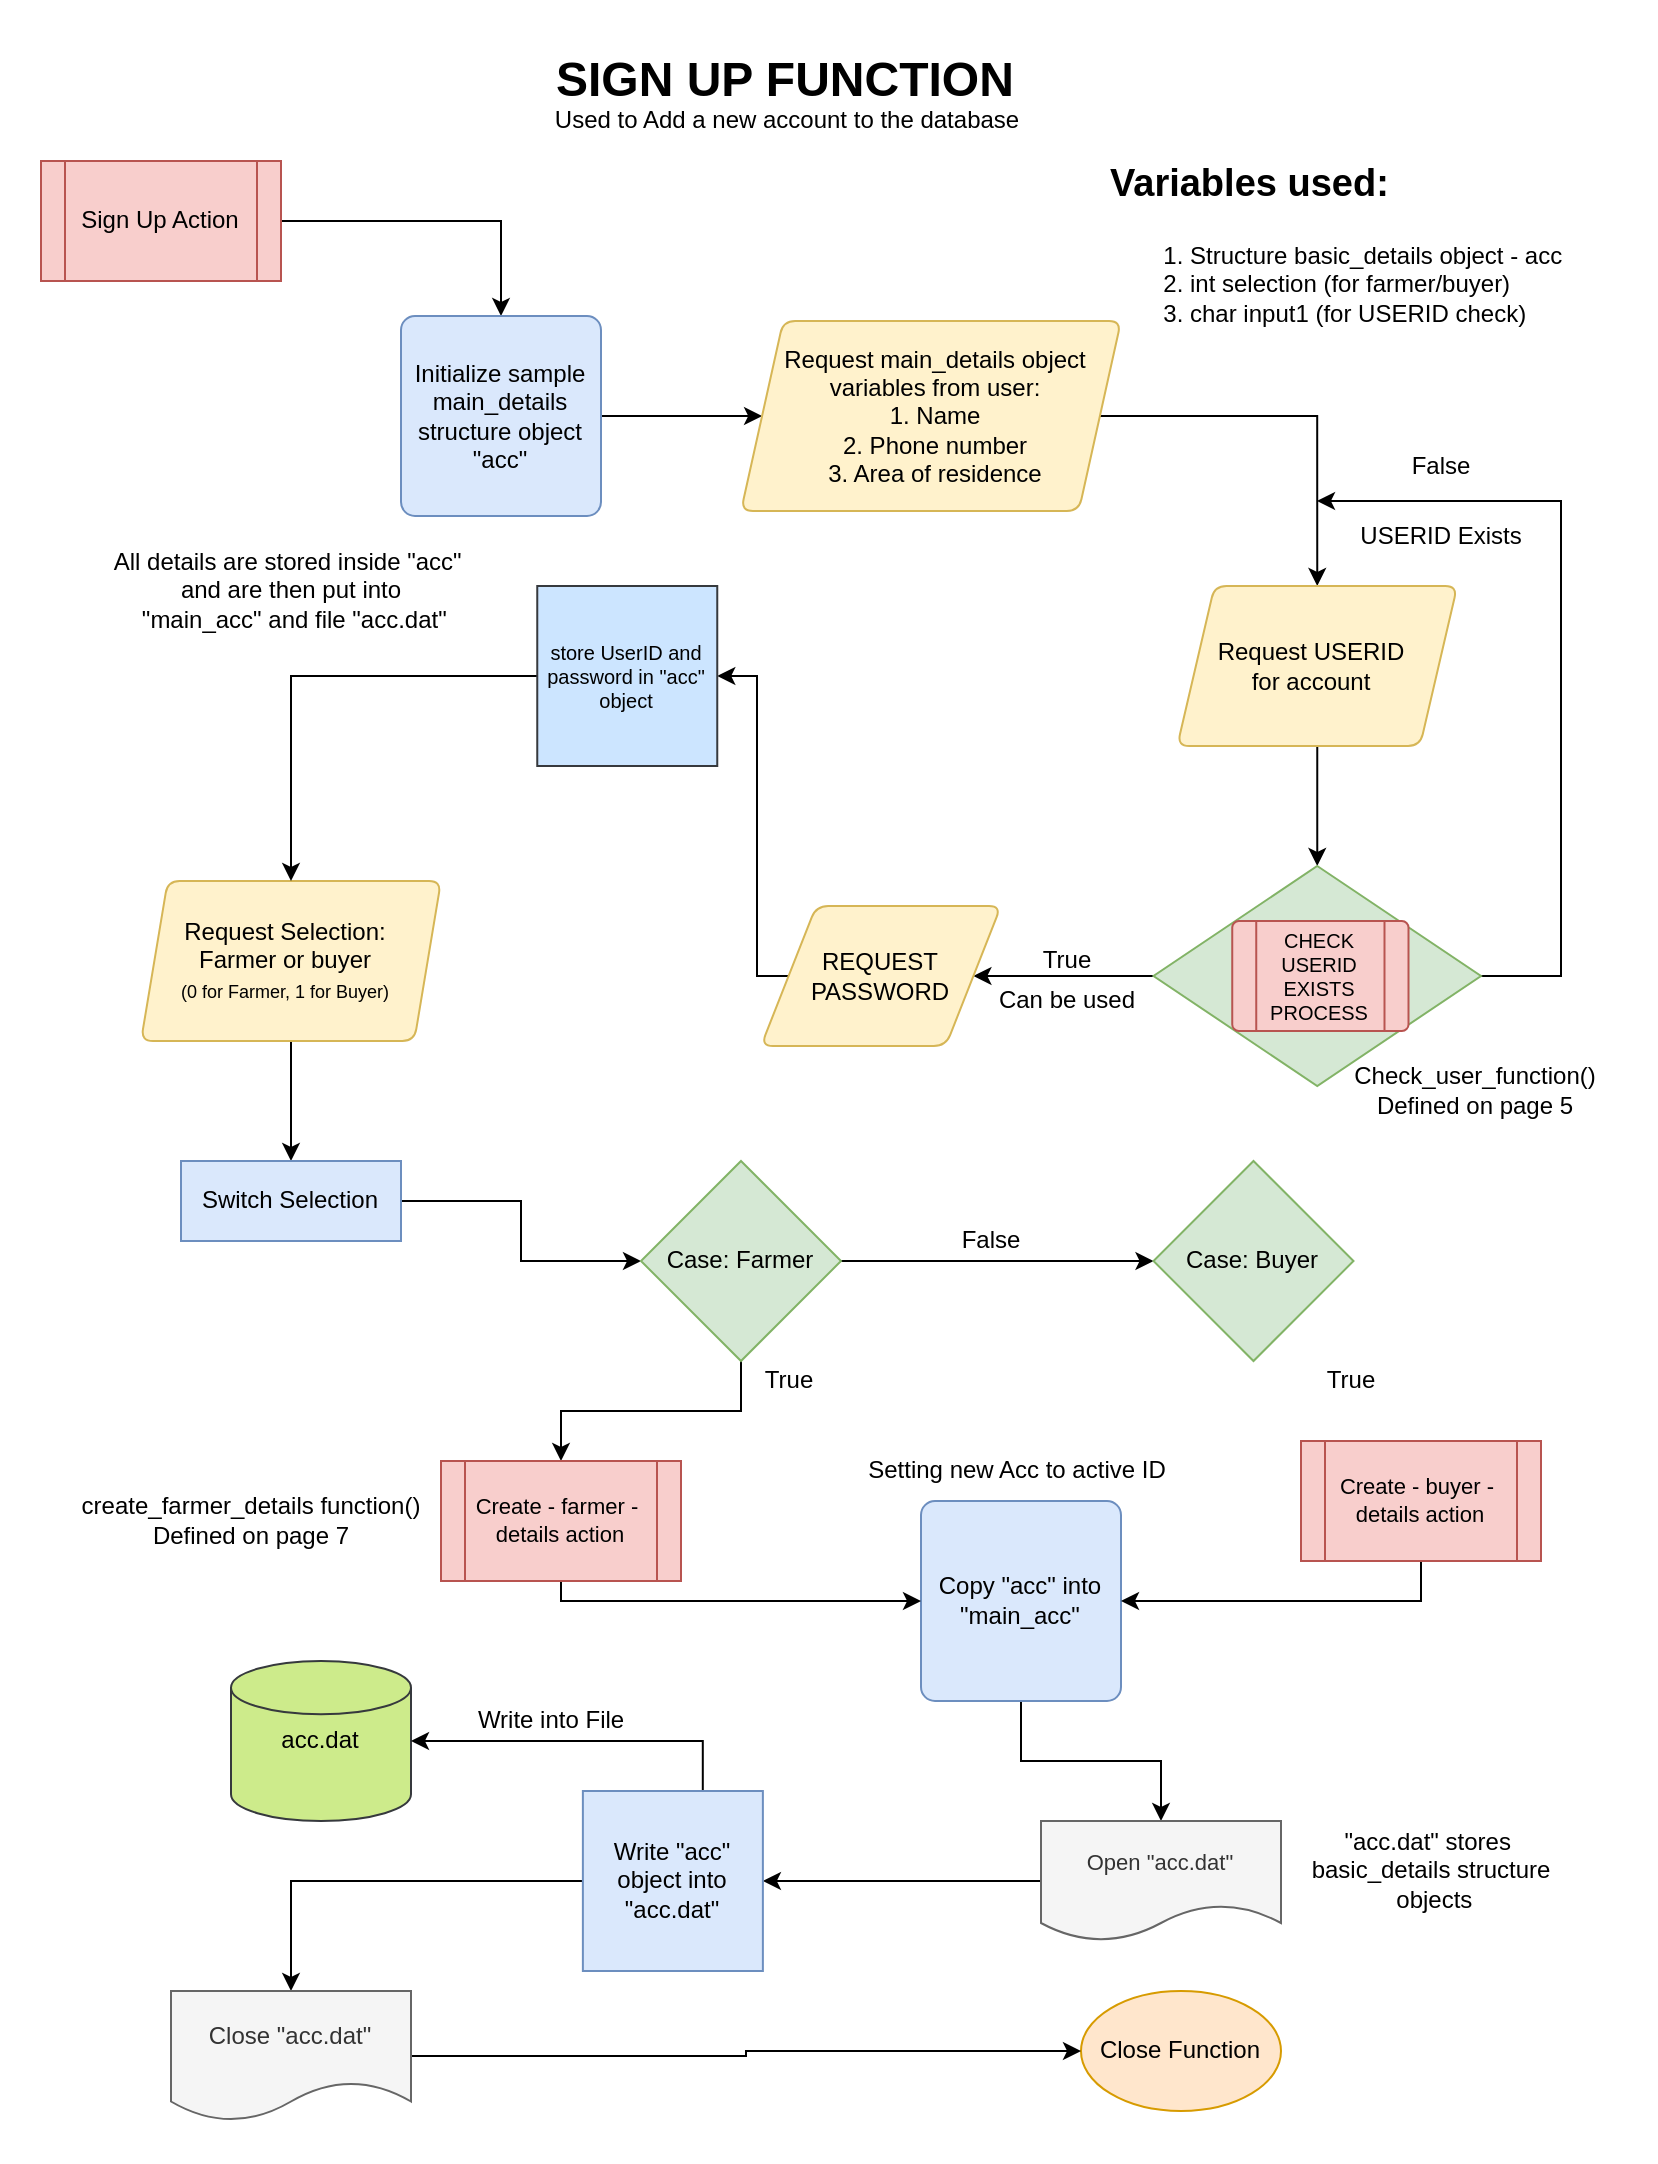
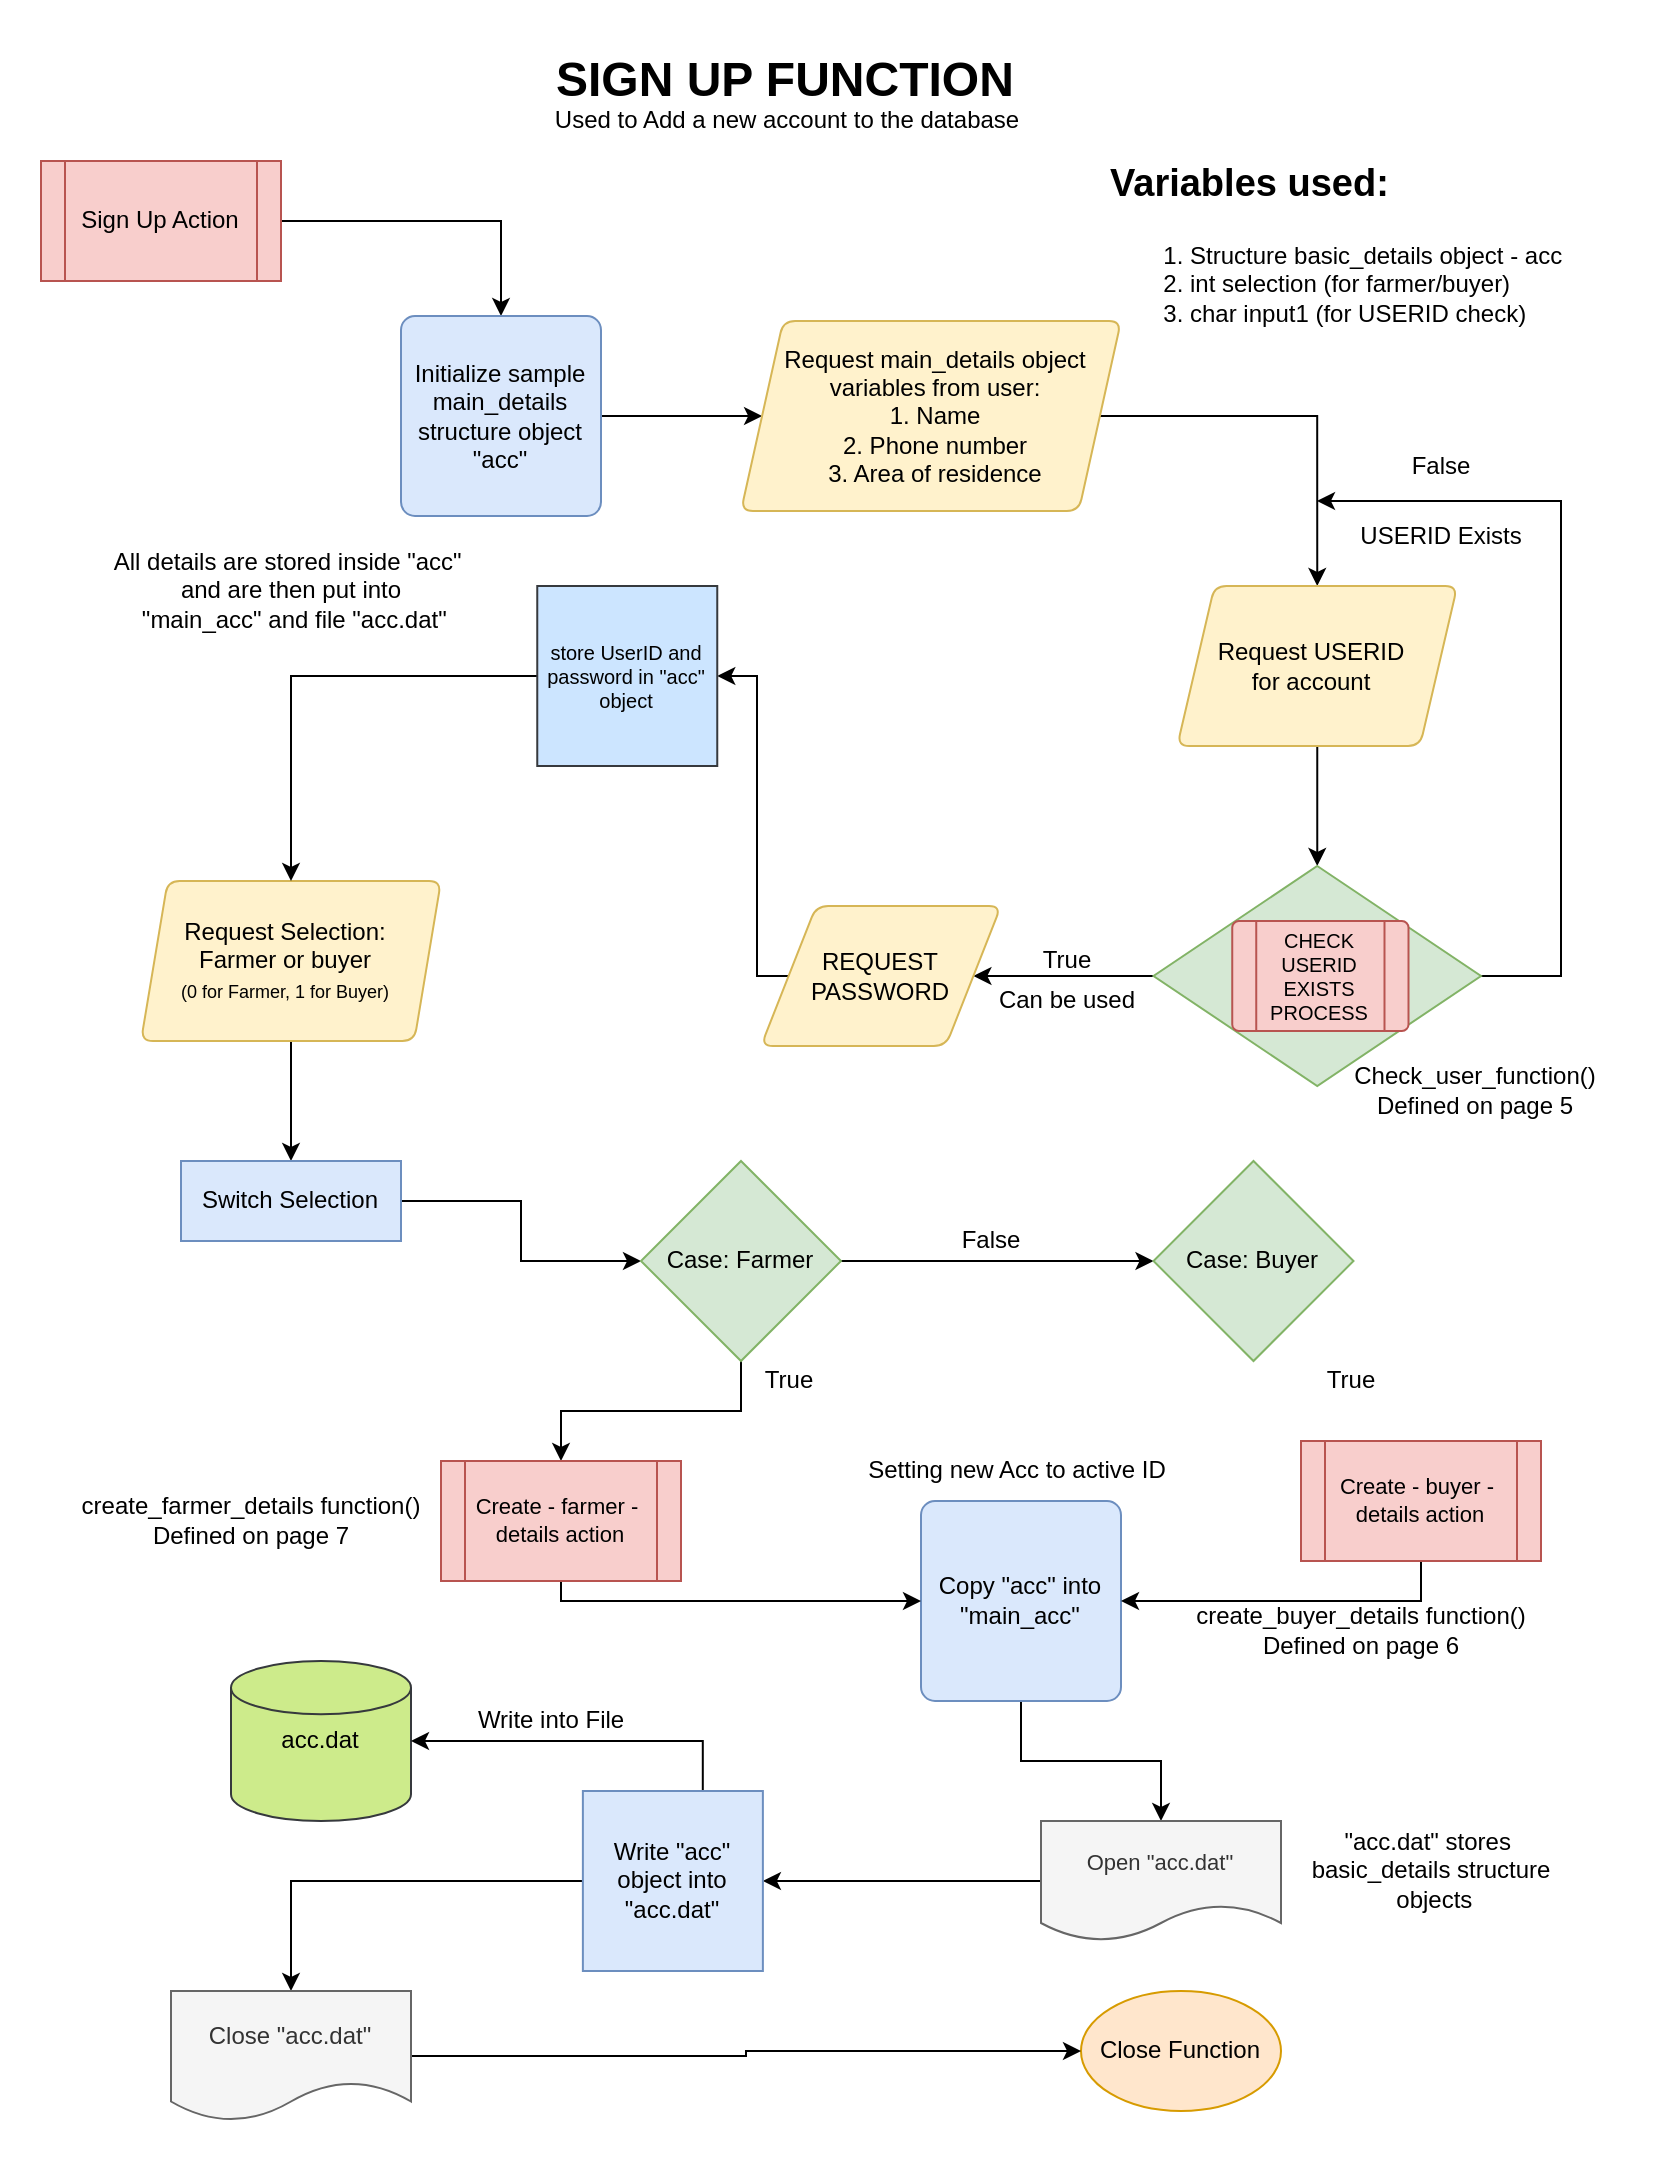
node "create_buyer_details function() Defined on page 6": added
